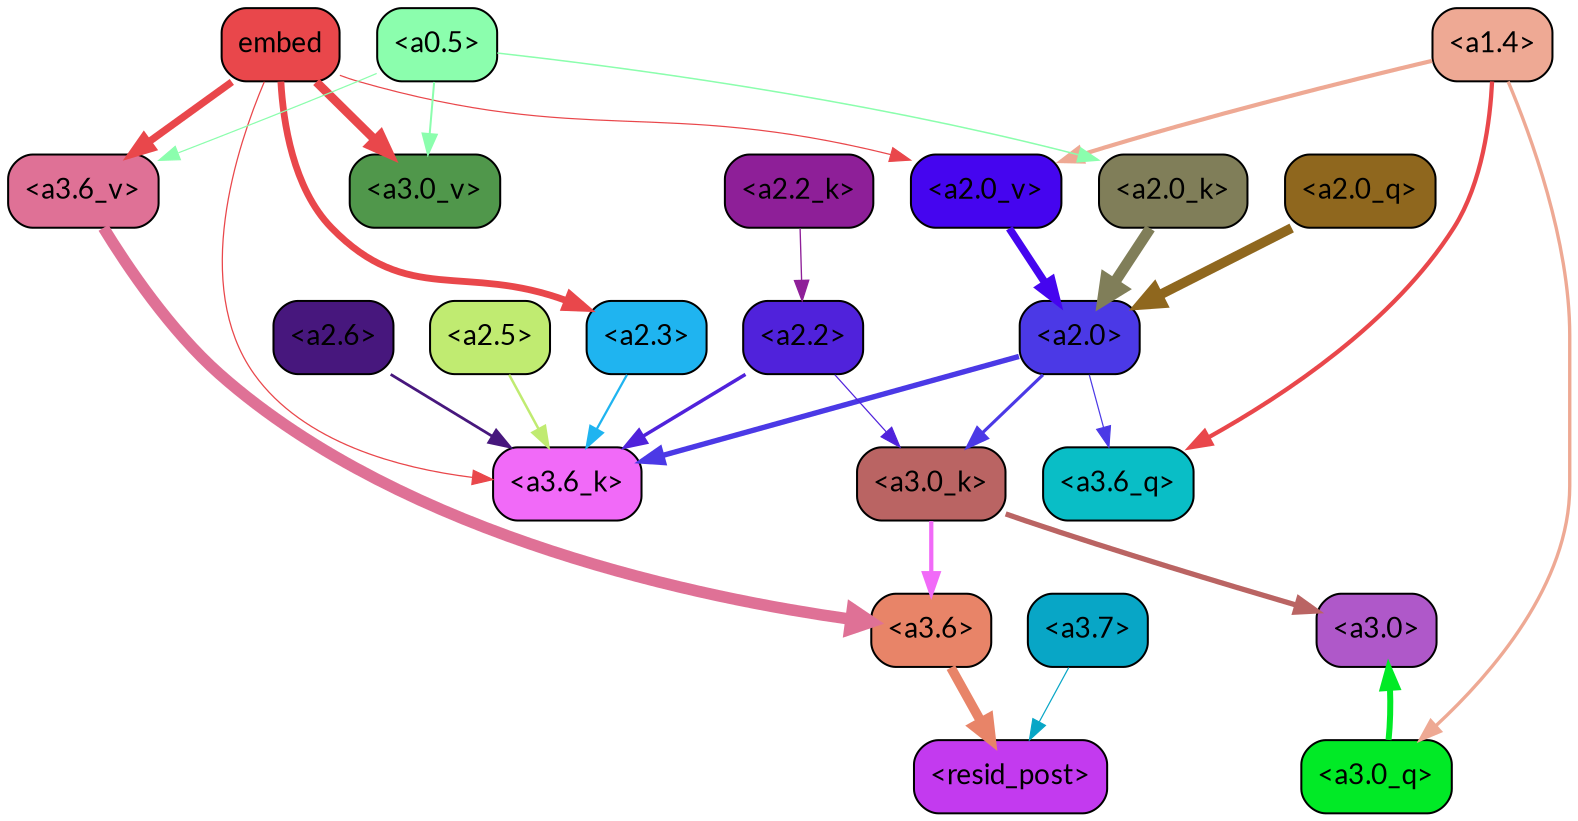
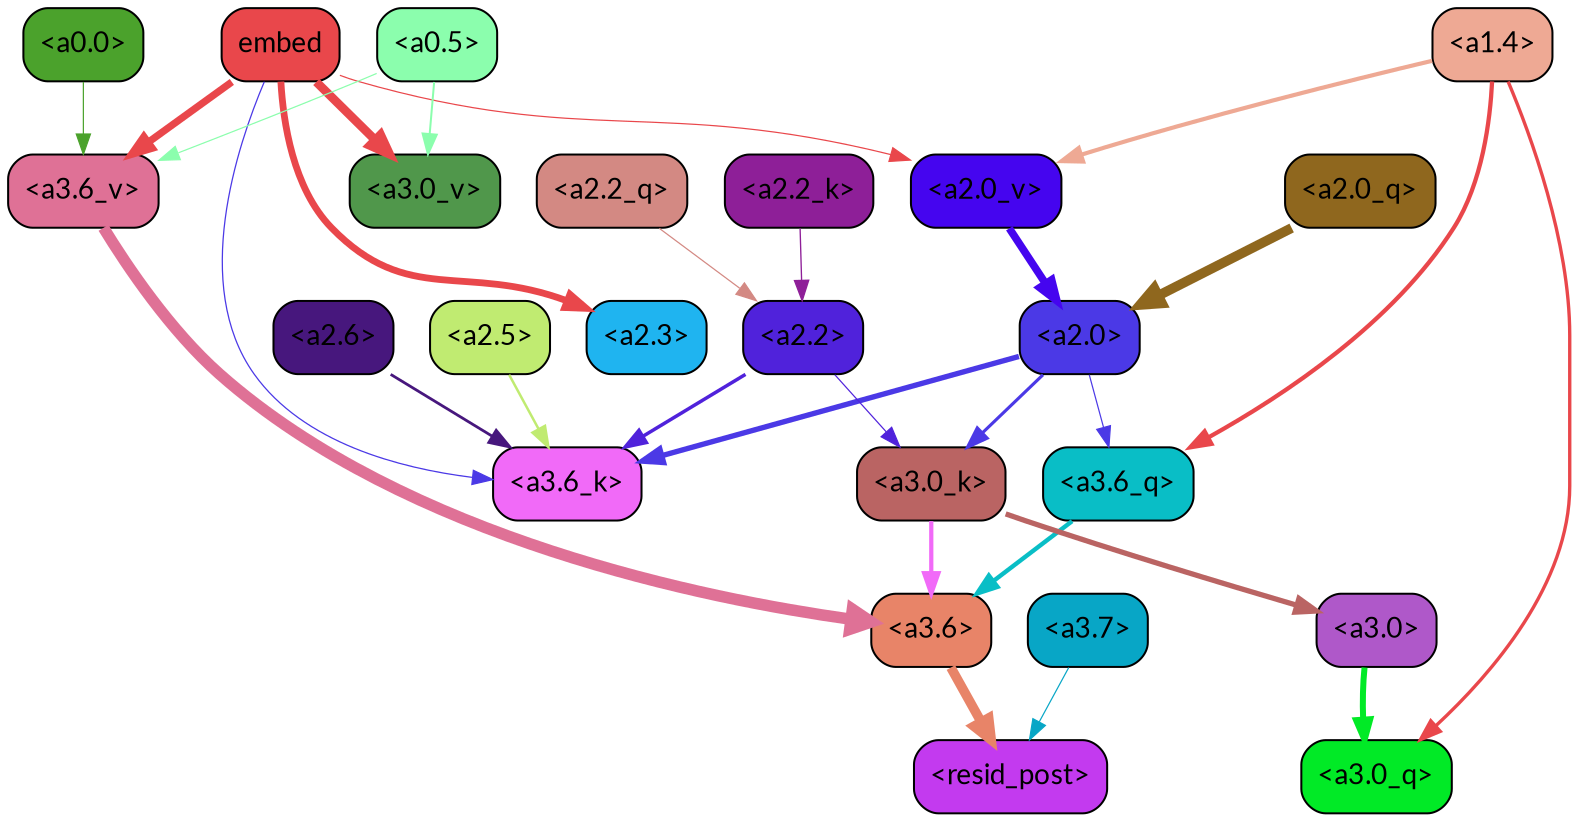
node "<a0.0>": added
node "<a2.2_q>": added
node "<a2.0_k>": removed
edge "embed" -> "<a3.6_k>": color #e9474b -> #4b39e6
edge "<a2.3>" -> "<a3.6_k>": removed
edge "<a1.4>" -> "<a3.0_q>": color #eea994 -> #e9474b
edge "<a3.6_q>" -> "<a3.6>": added
edge "<a3.0_q>" -> "<a3.0>": reversed
